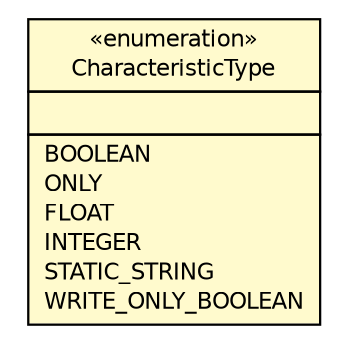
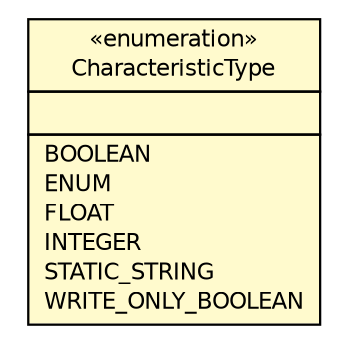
node "CharacteristicType": text "ONLY" -> "ENUM"
